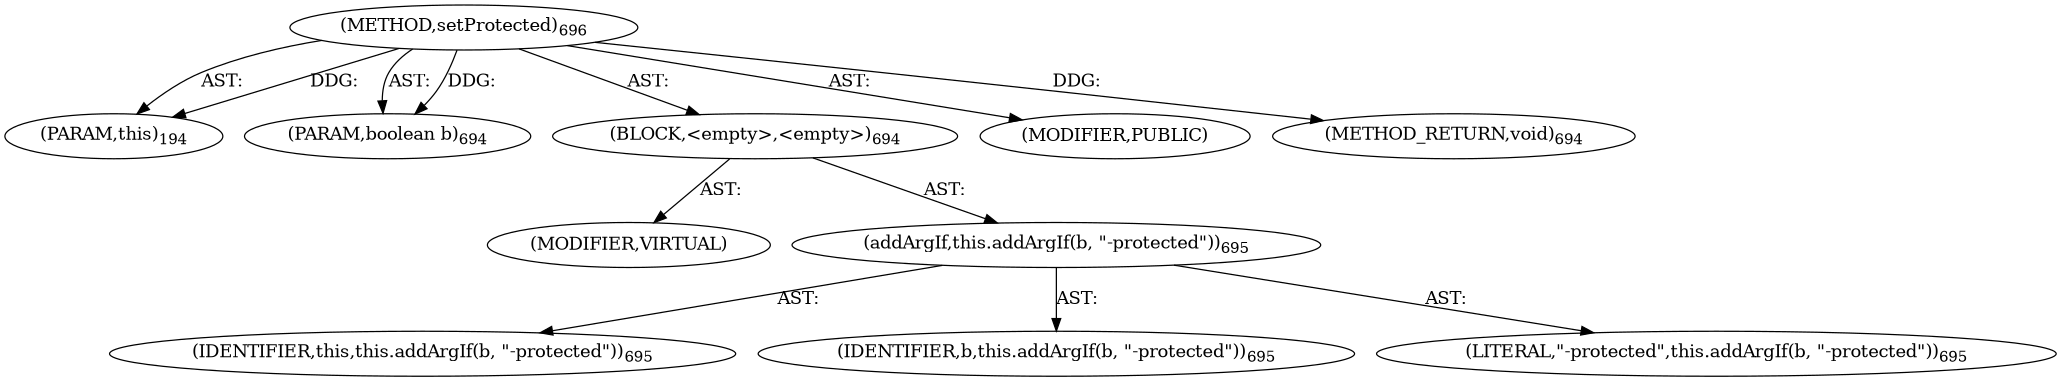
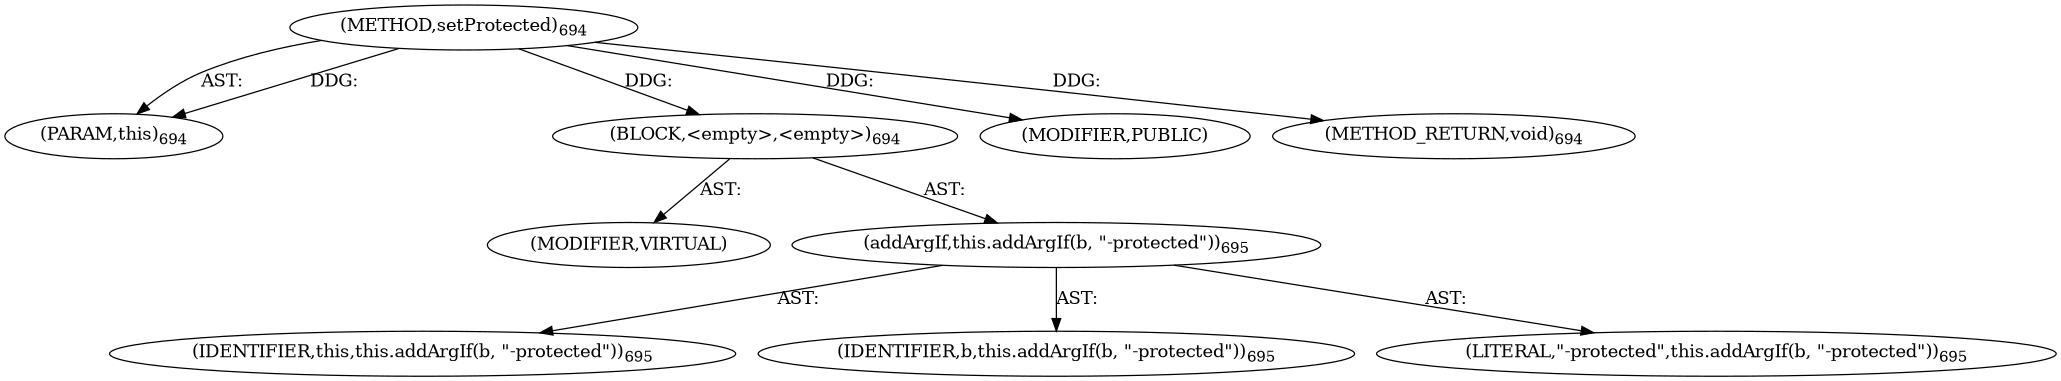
node "(METHOD,setProtected)": text "696" -> "694"
edge "(METHOD,setProtected)" -> "(BLOCK,<empty>,<empty>)": label "AST: " -> "DDG: "
edge "(METHOD,setProtected)" -> "(MODIFIER,PUBLIC)": label "AST: " -> "DDG: "
node "(PARAM,this)": text "194" -> "694"
node "(PARAM,boolean b)": removed
